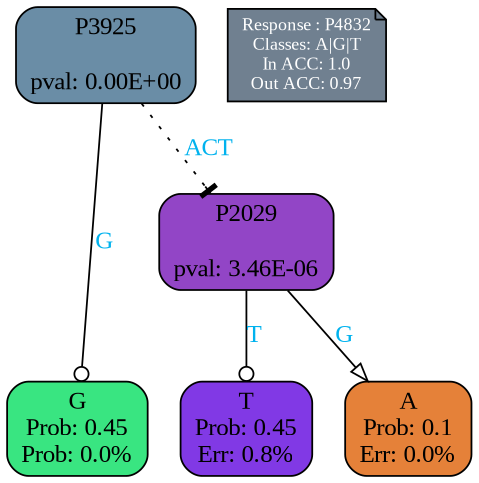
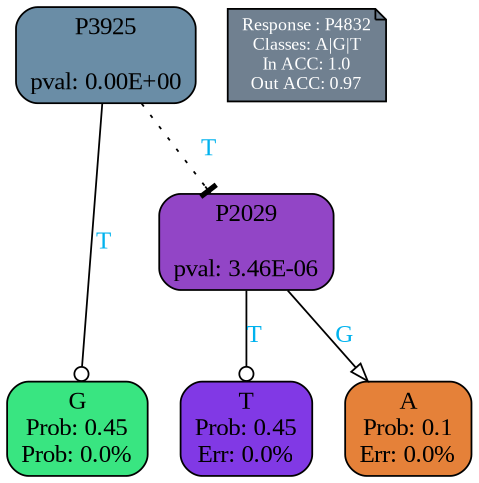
edge "P3925 pval: 0.00E+00" -> "P2029 pval: 3.46E-06": label "ACT" -> "T"
edge "P3925 pval: 0.00E+00" -> "G Prob: 0.45 Prob: 0.0%": label "G" -> "T"
node "T Prob: 0.45 Err: 0.8%": label "T Prob: 0.45 Err: 0.8%" -> "T Prob: 0.45 Err: 0.0%"
